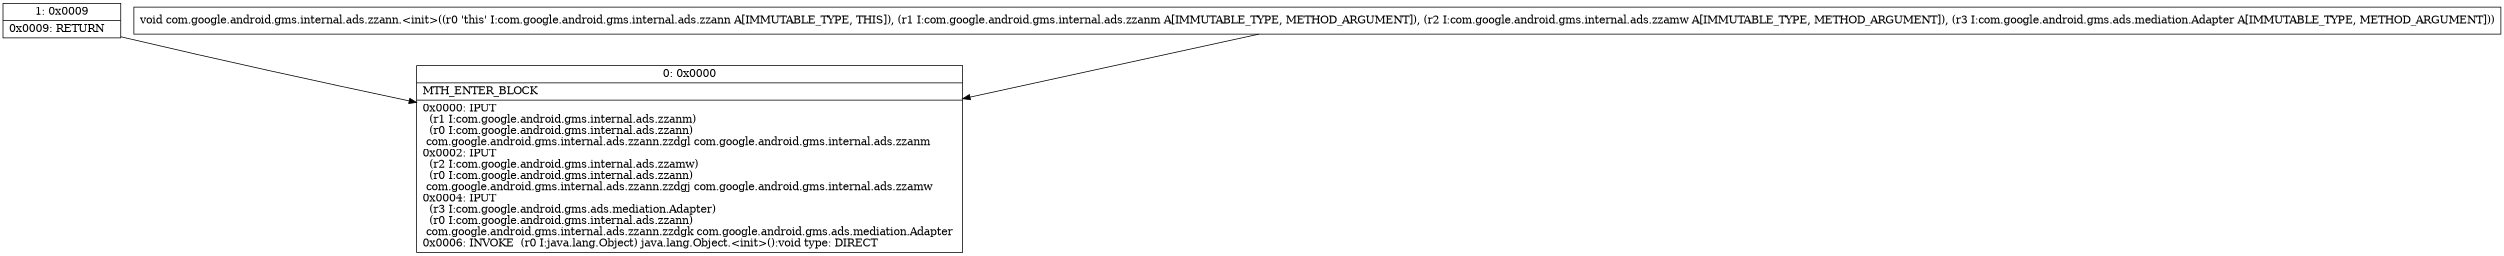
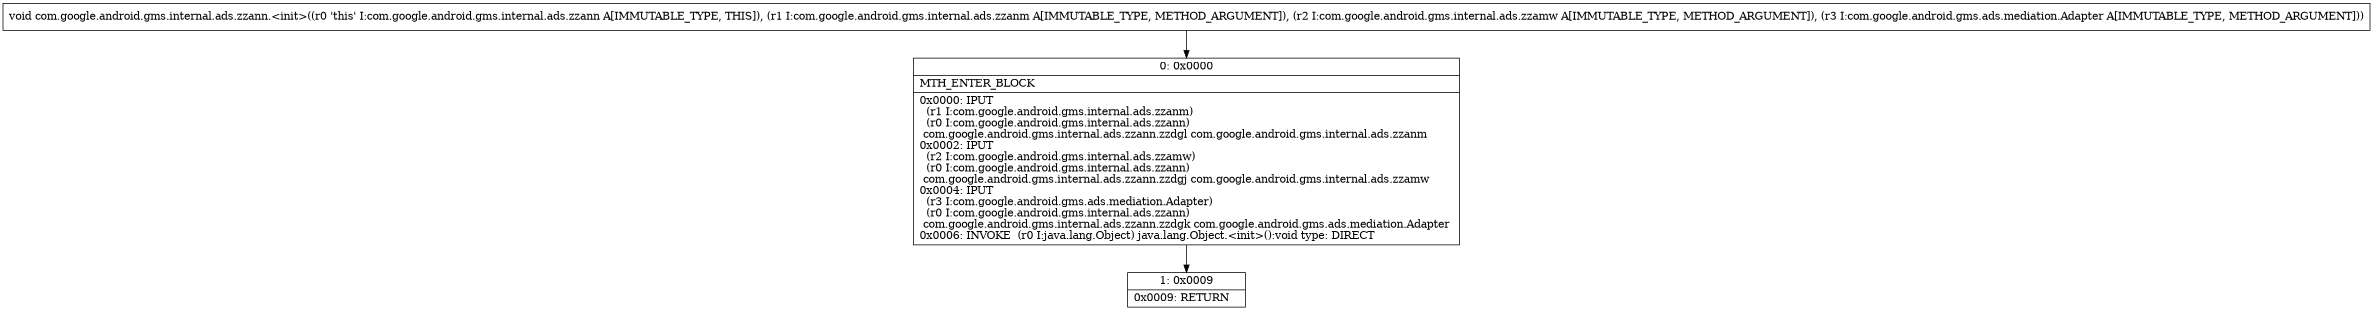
edge "1: 0x0009" -> "0: 0x0000": reversed
